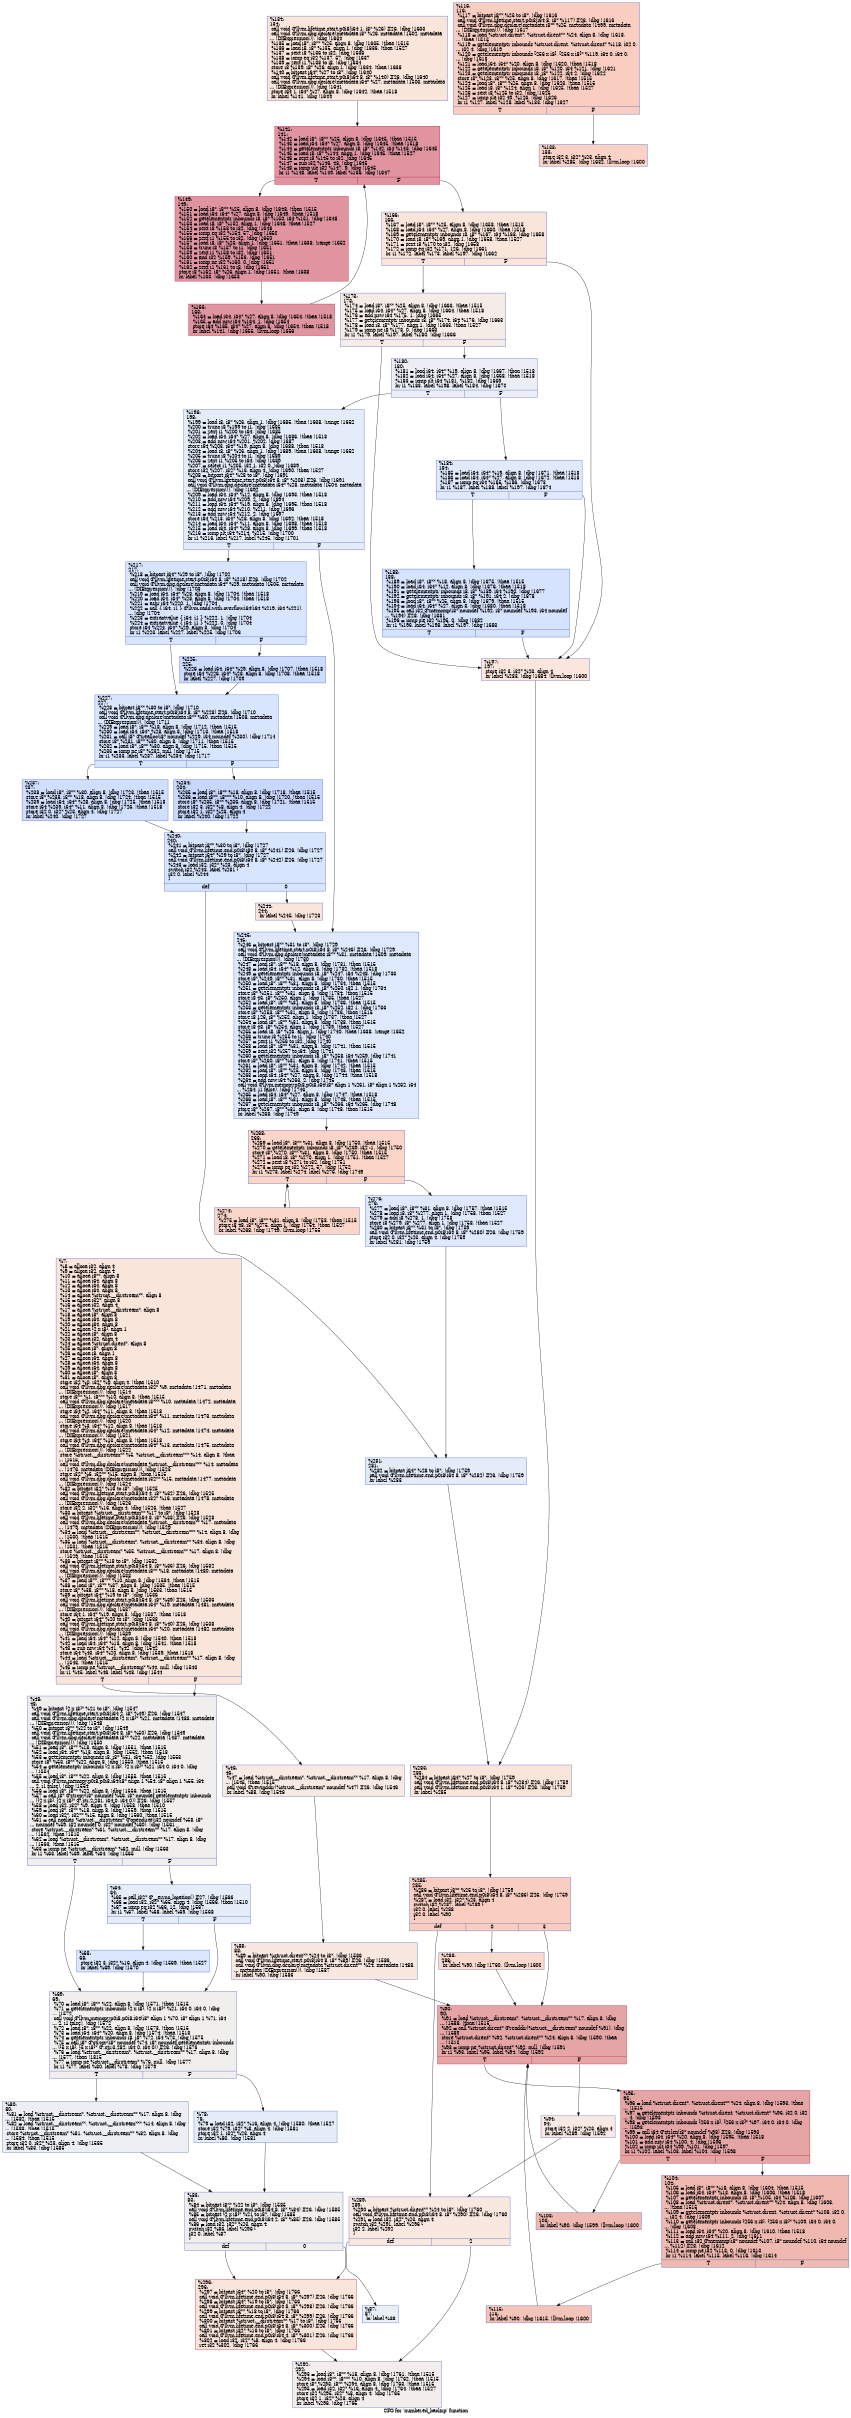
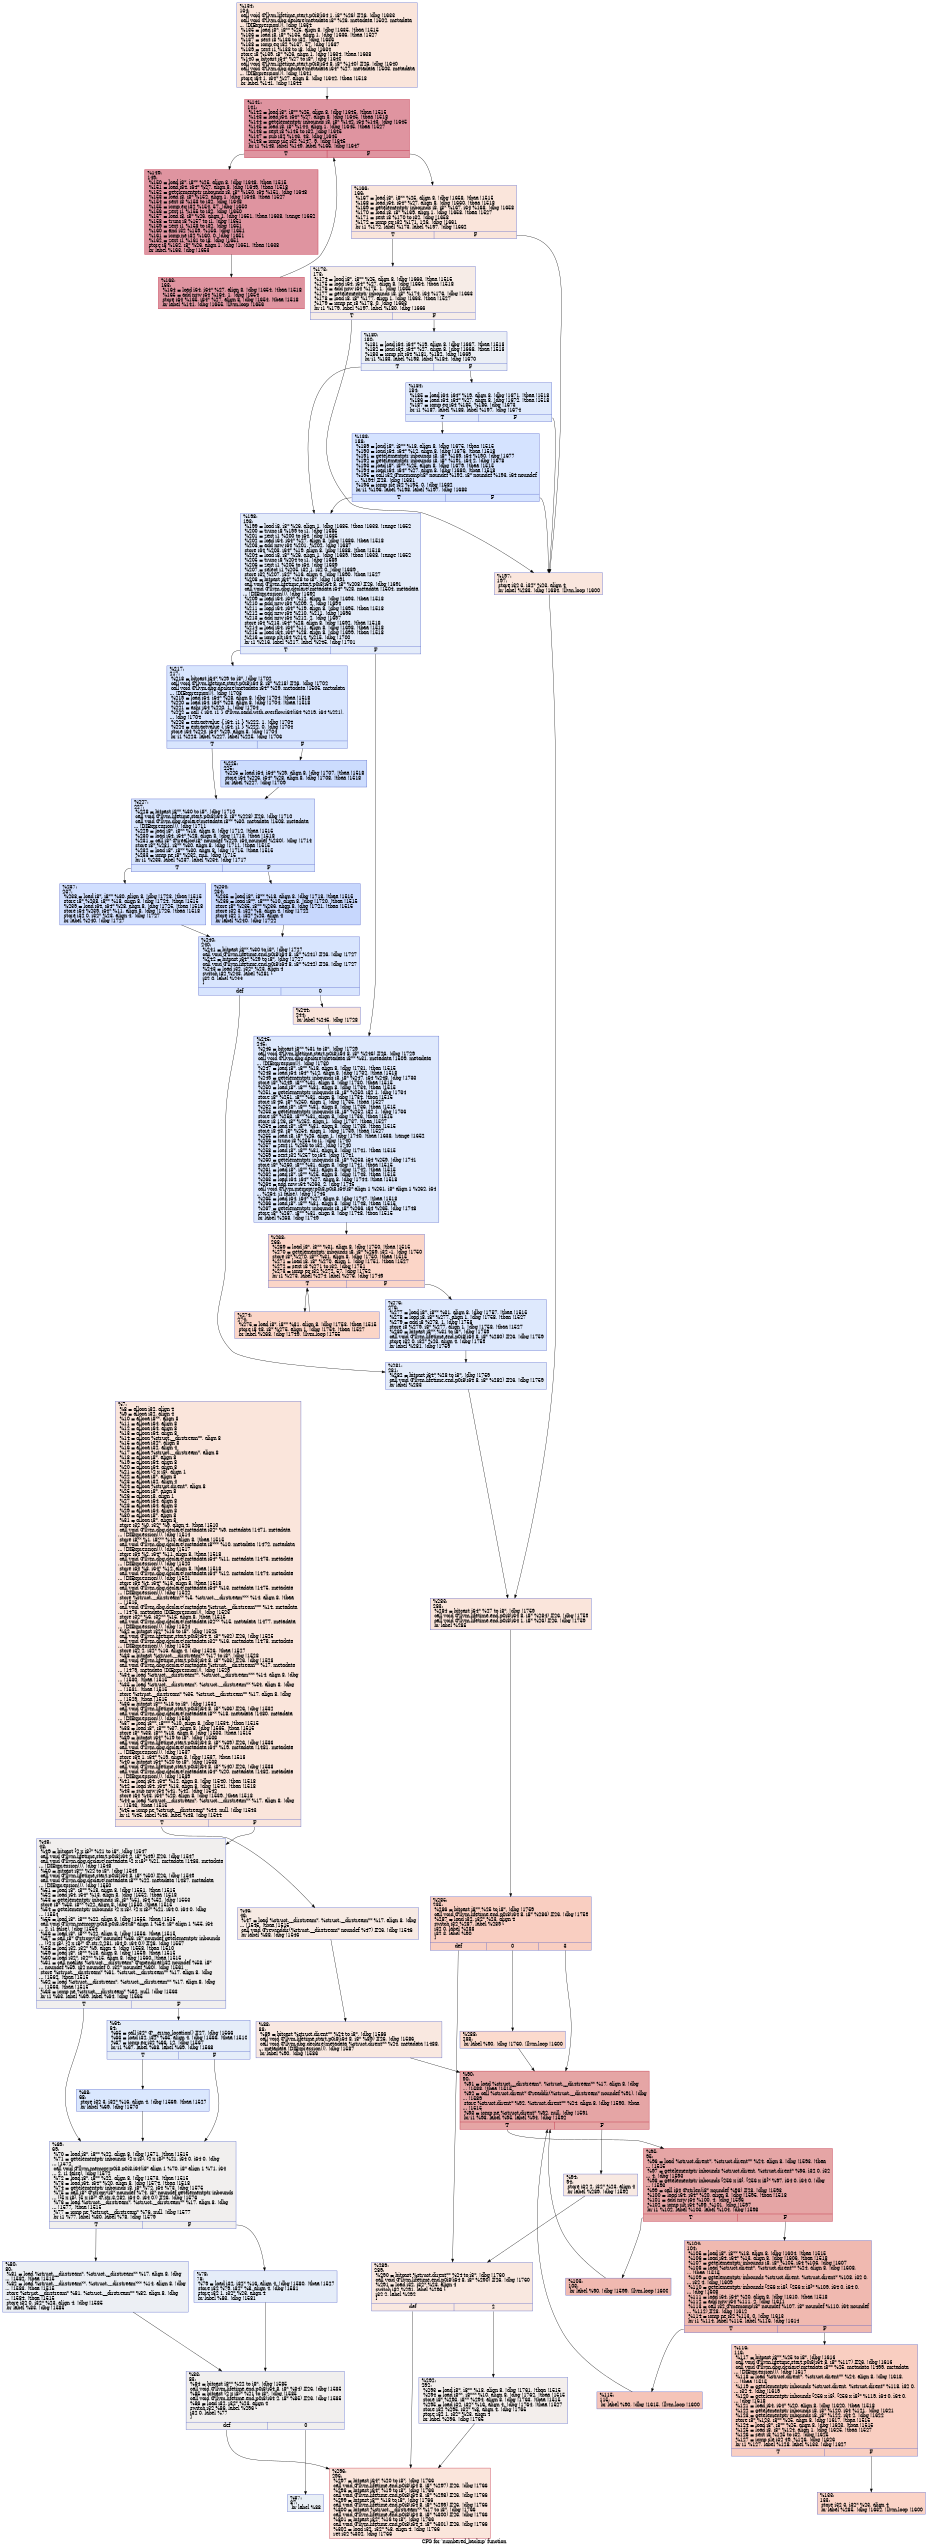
edge "%188:" -> "%198:": added
node "%69:": text "... !1577, !tbaa !1815" -> "... !1577, !tbaa !1515"
node "%83:": text "i32 0, label %87" -> "i32 0, label %77"
edge "%104:" -> "%116:": added
edge "%296:" -> "%292:": reversed
